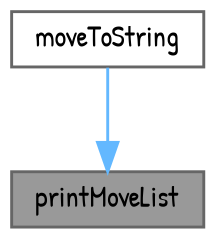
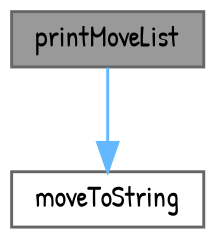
edge "moveToString" -> "printMoveList": reversed
